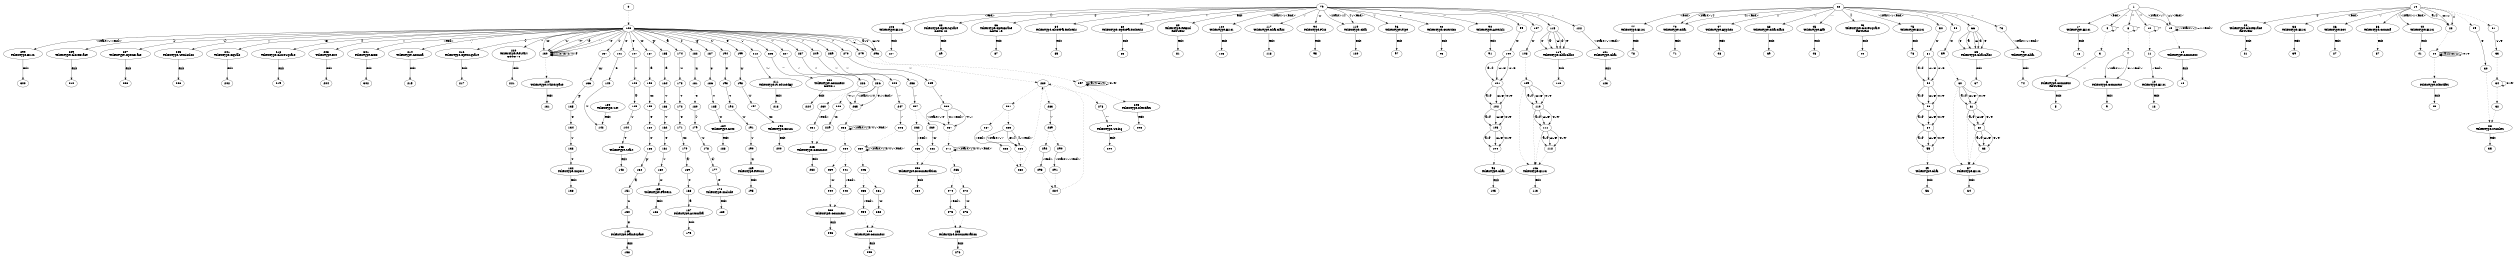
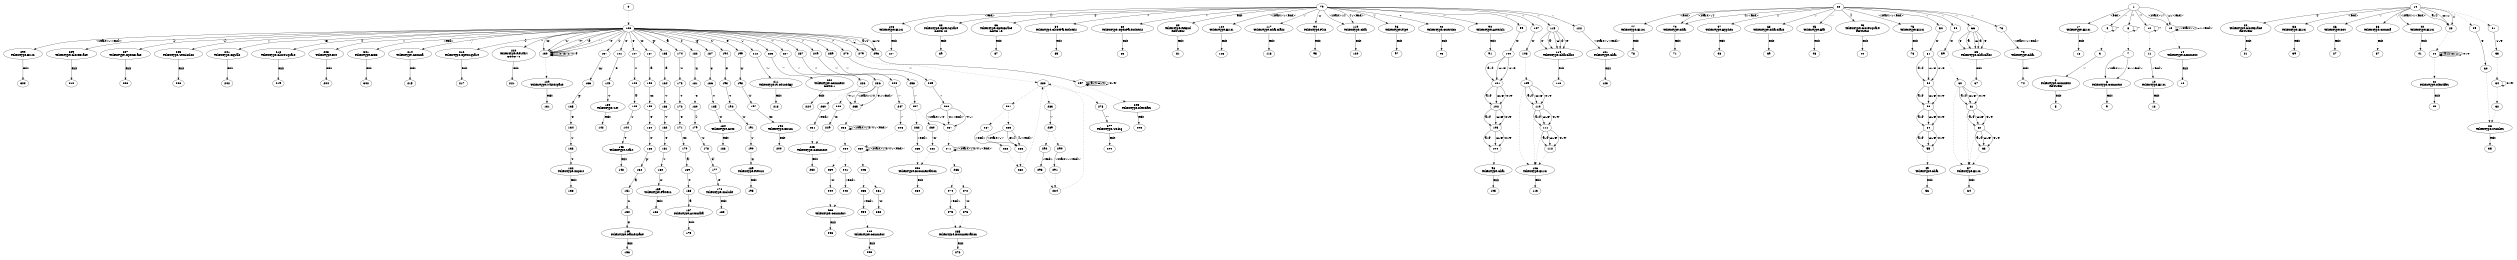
edge "296" -> "297": style dotted -> solid
edge "140" -> "142": now "140" -> "139 TokenType.Set"
edge "252" -> "244 TokenType.Comment": removed
